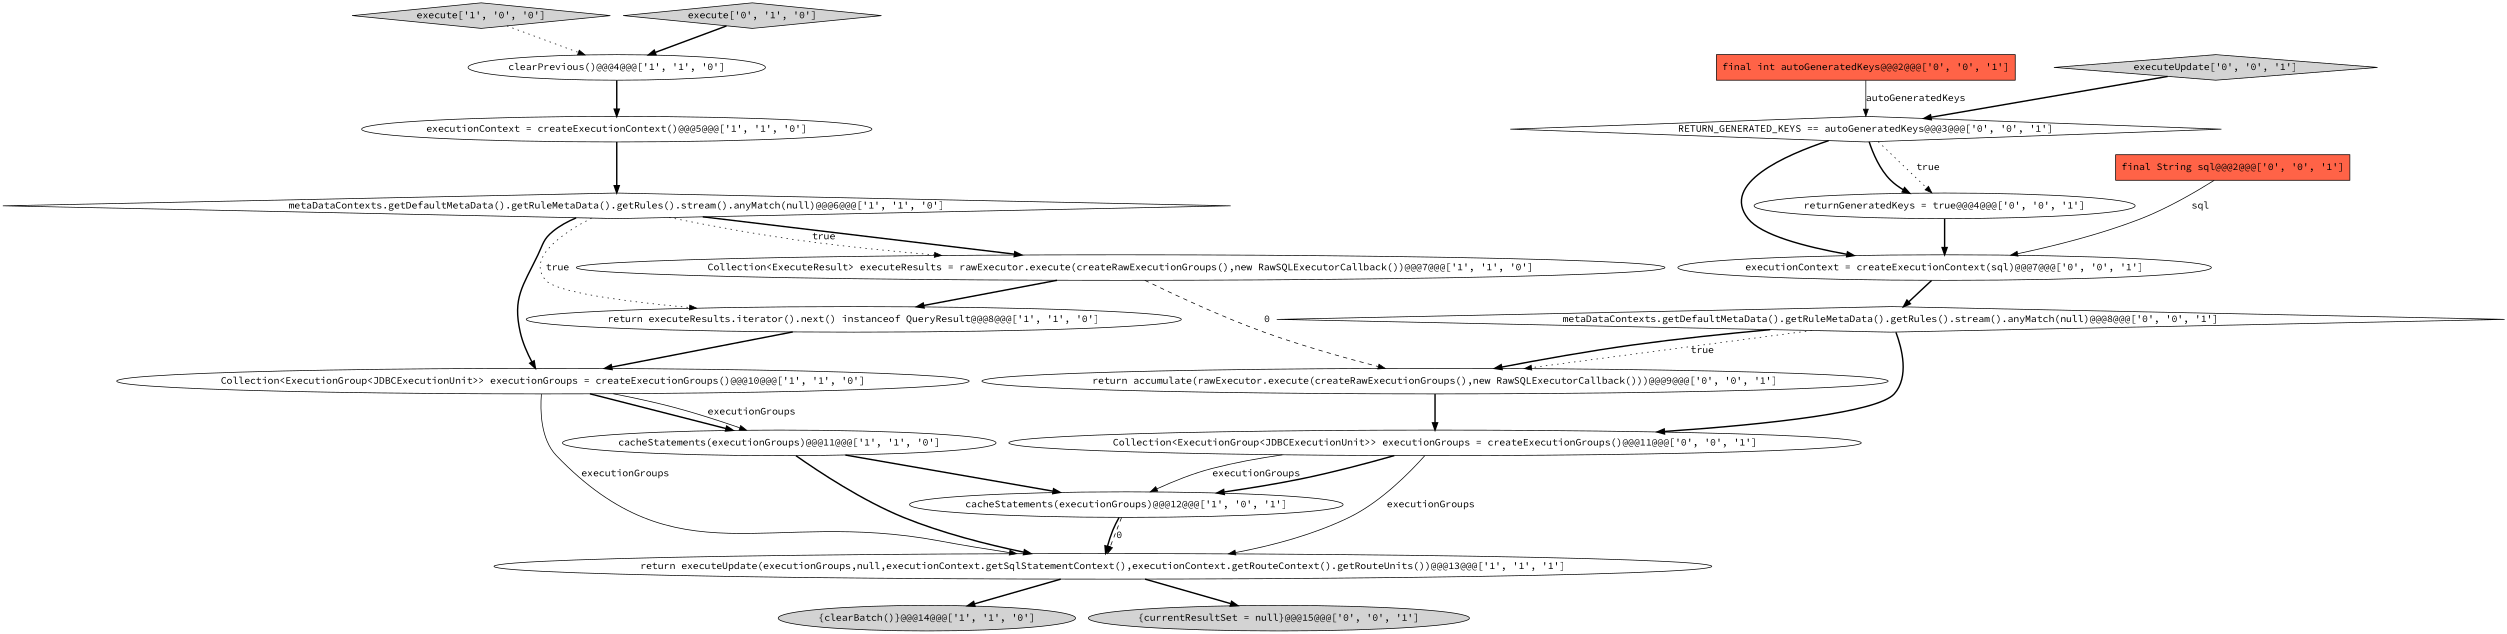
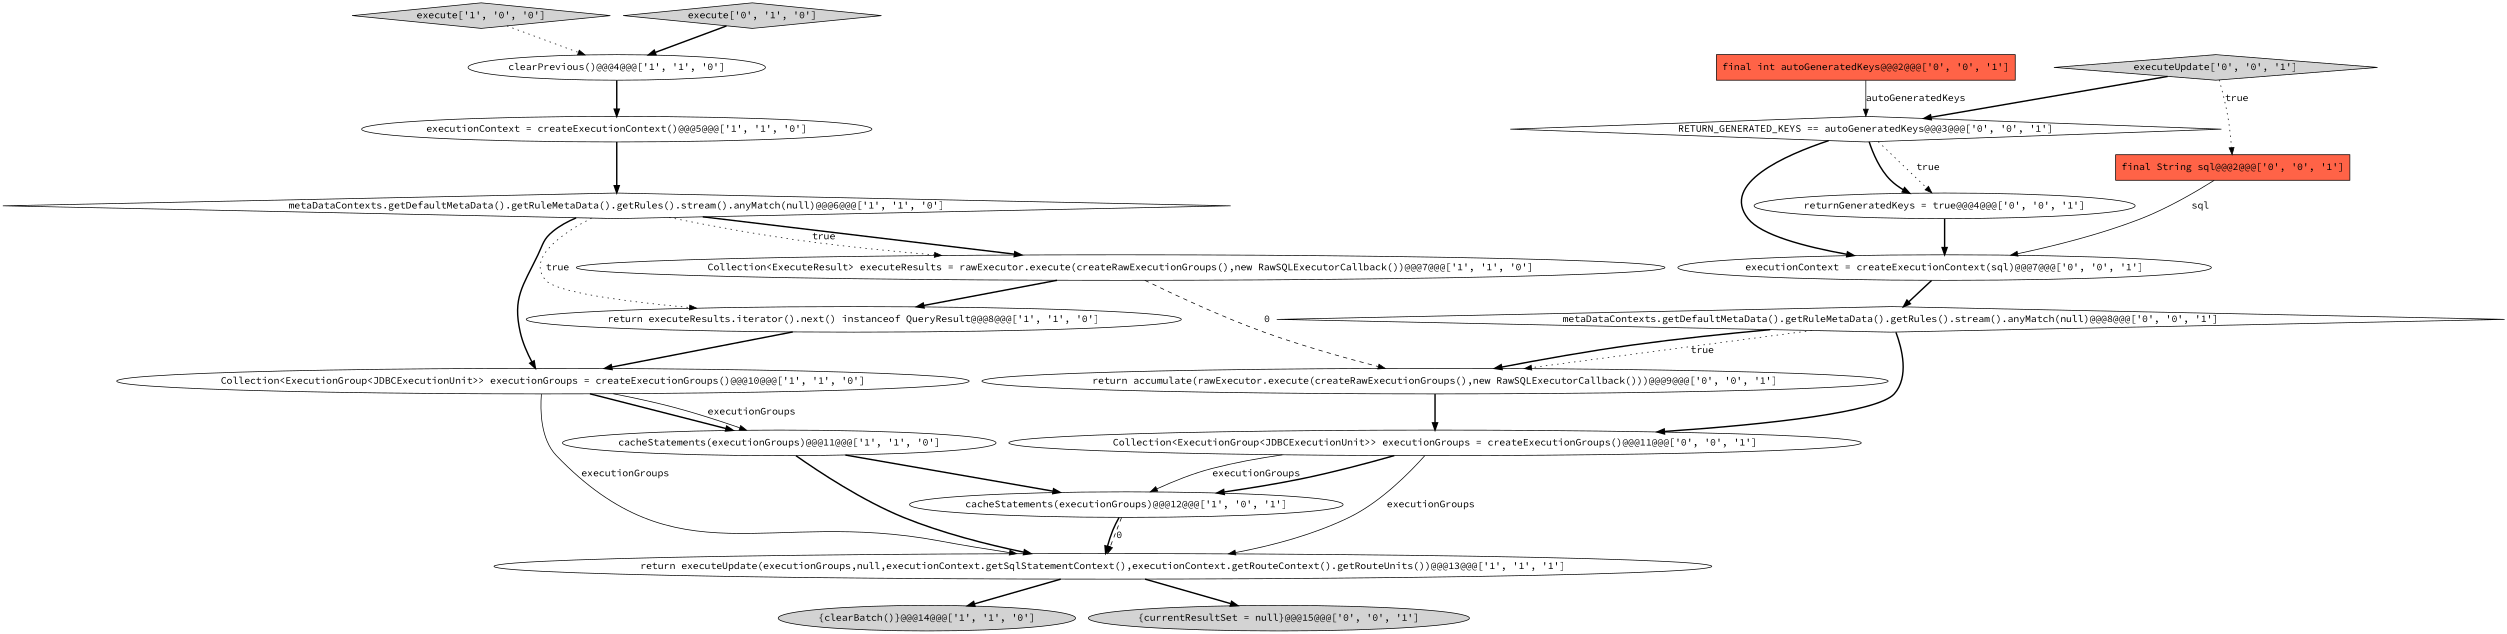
edge "executeUpdate['0', '0', '1']" -> "final String sql@@@2@@@['0', '0', '1']": added, label "true"
